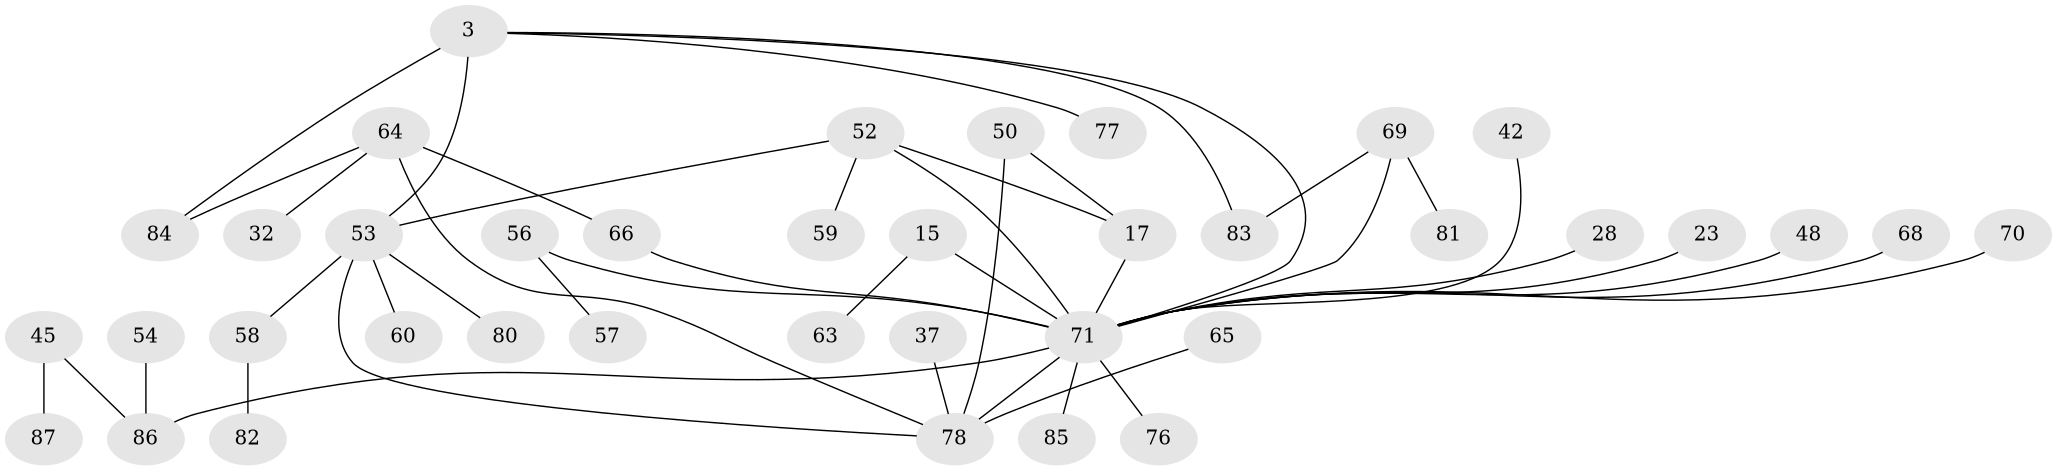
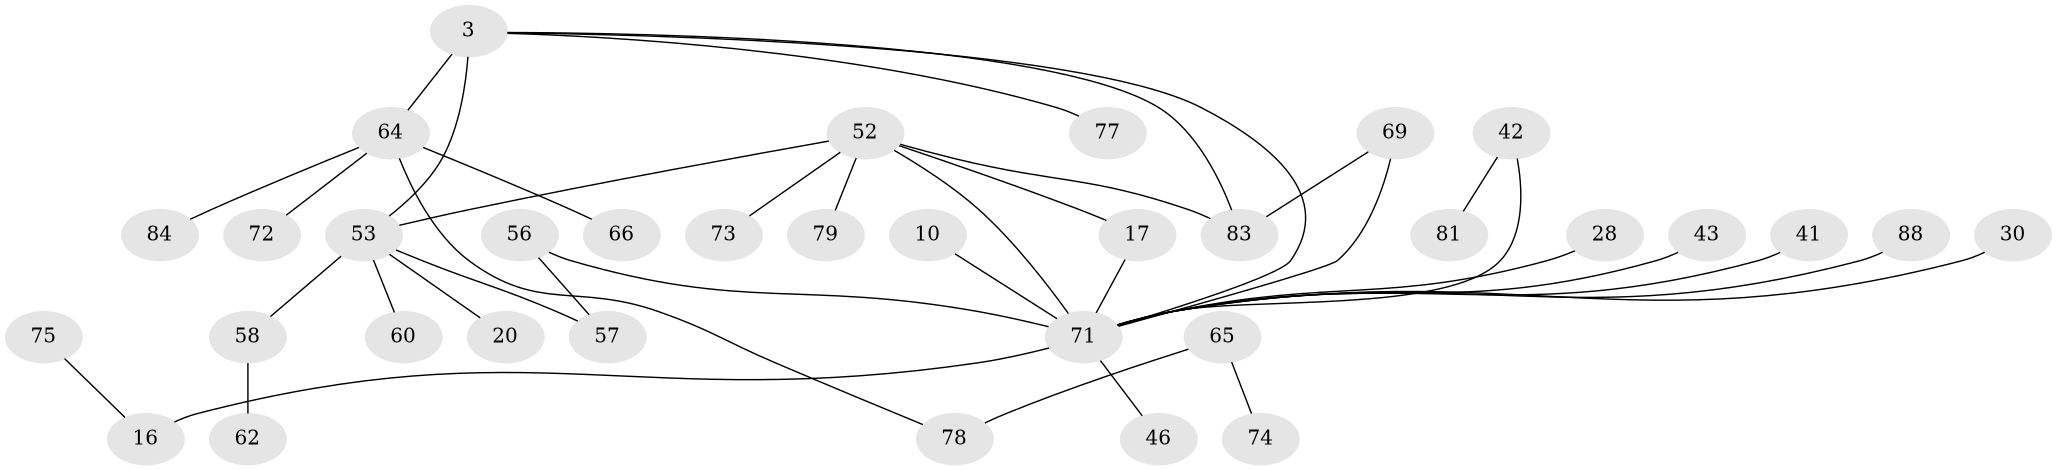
edge "3" -- "84": now "3" -- "64"
node "50": removed
edge "52" -- "83": added
edge "69" -- "81": now "42" -- "81"
node "32": label "32" -> "72"
node "73": added
node "59": label "59" -> "79"
node "15": label "15" -> "10"
node "23": label "23" -> "43"
node "48": label "48" -> "41"
node "68": label "68" -> "88"
node "70": label "70" -> "30"
edge "66" -- "71": removed
node "45": label "45" -> "75"
node "54": removed
node "80": label "80" -> "20"
node "63": removed
node "37": removed
edge "71" -- "78": removed
edge "53" -- "78": now "53" -- "57"
node "87": removed
node "86": label "86" -> "16"
node "82": label "82" -> "62"
node "85": removed
node "76": label "76" -> "46"
node "74": added
